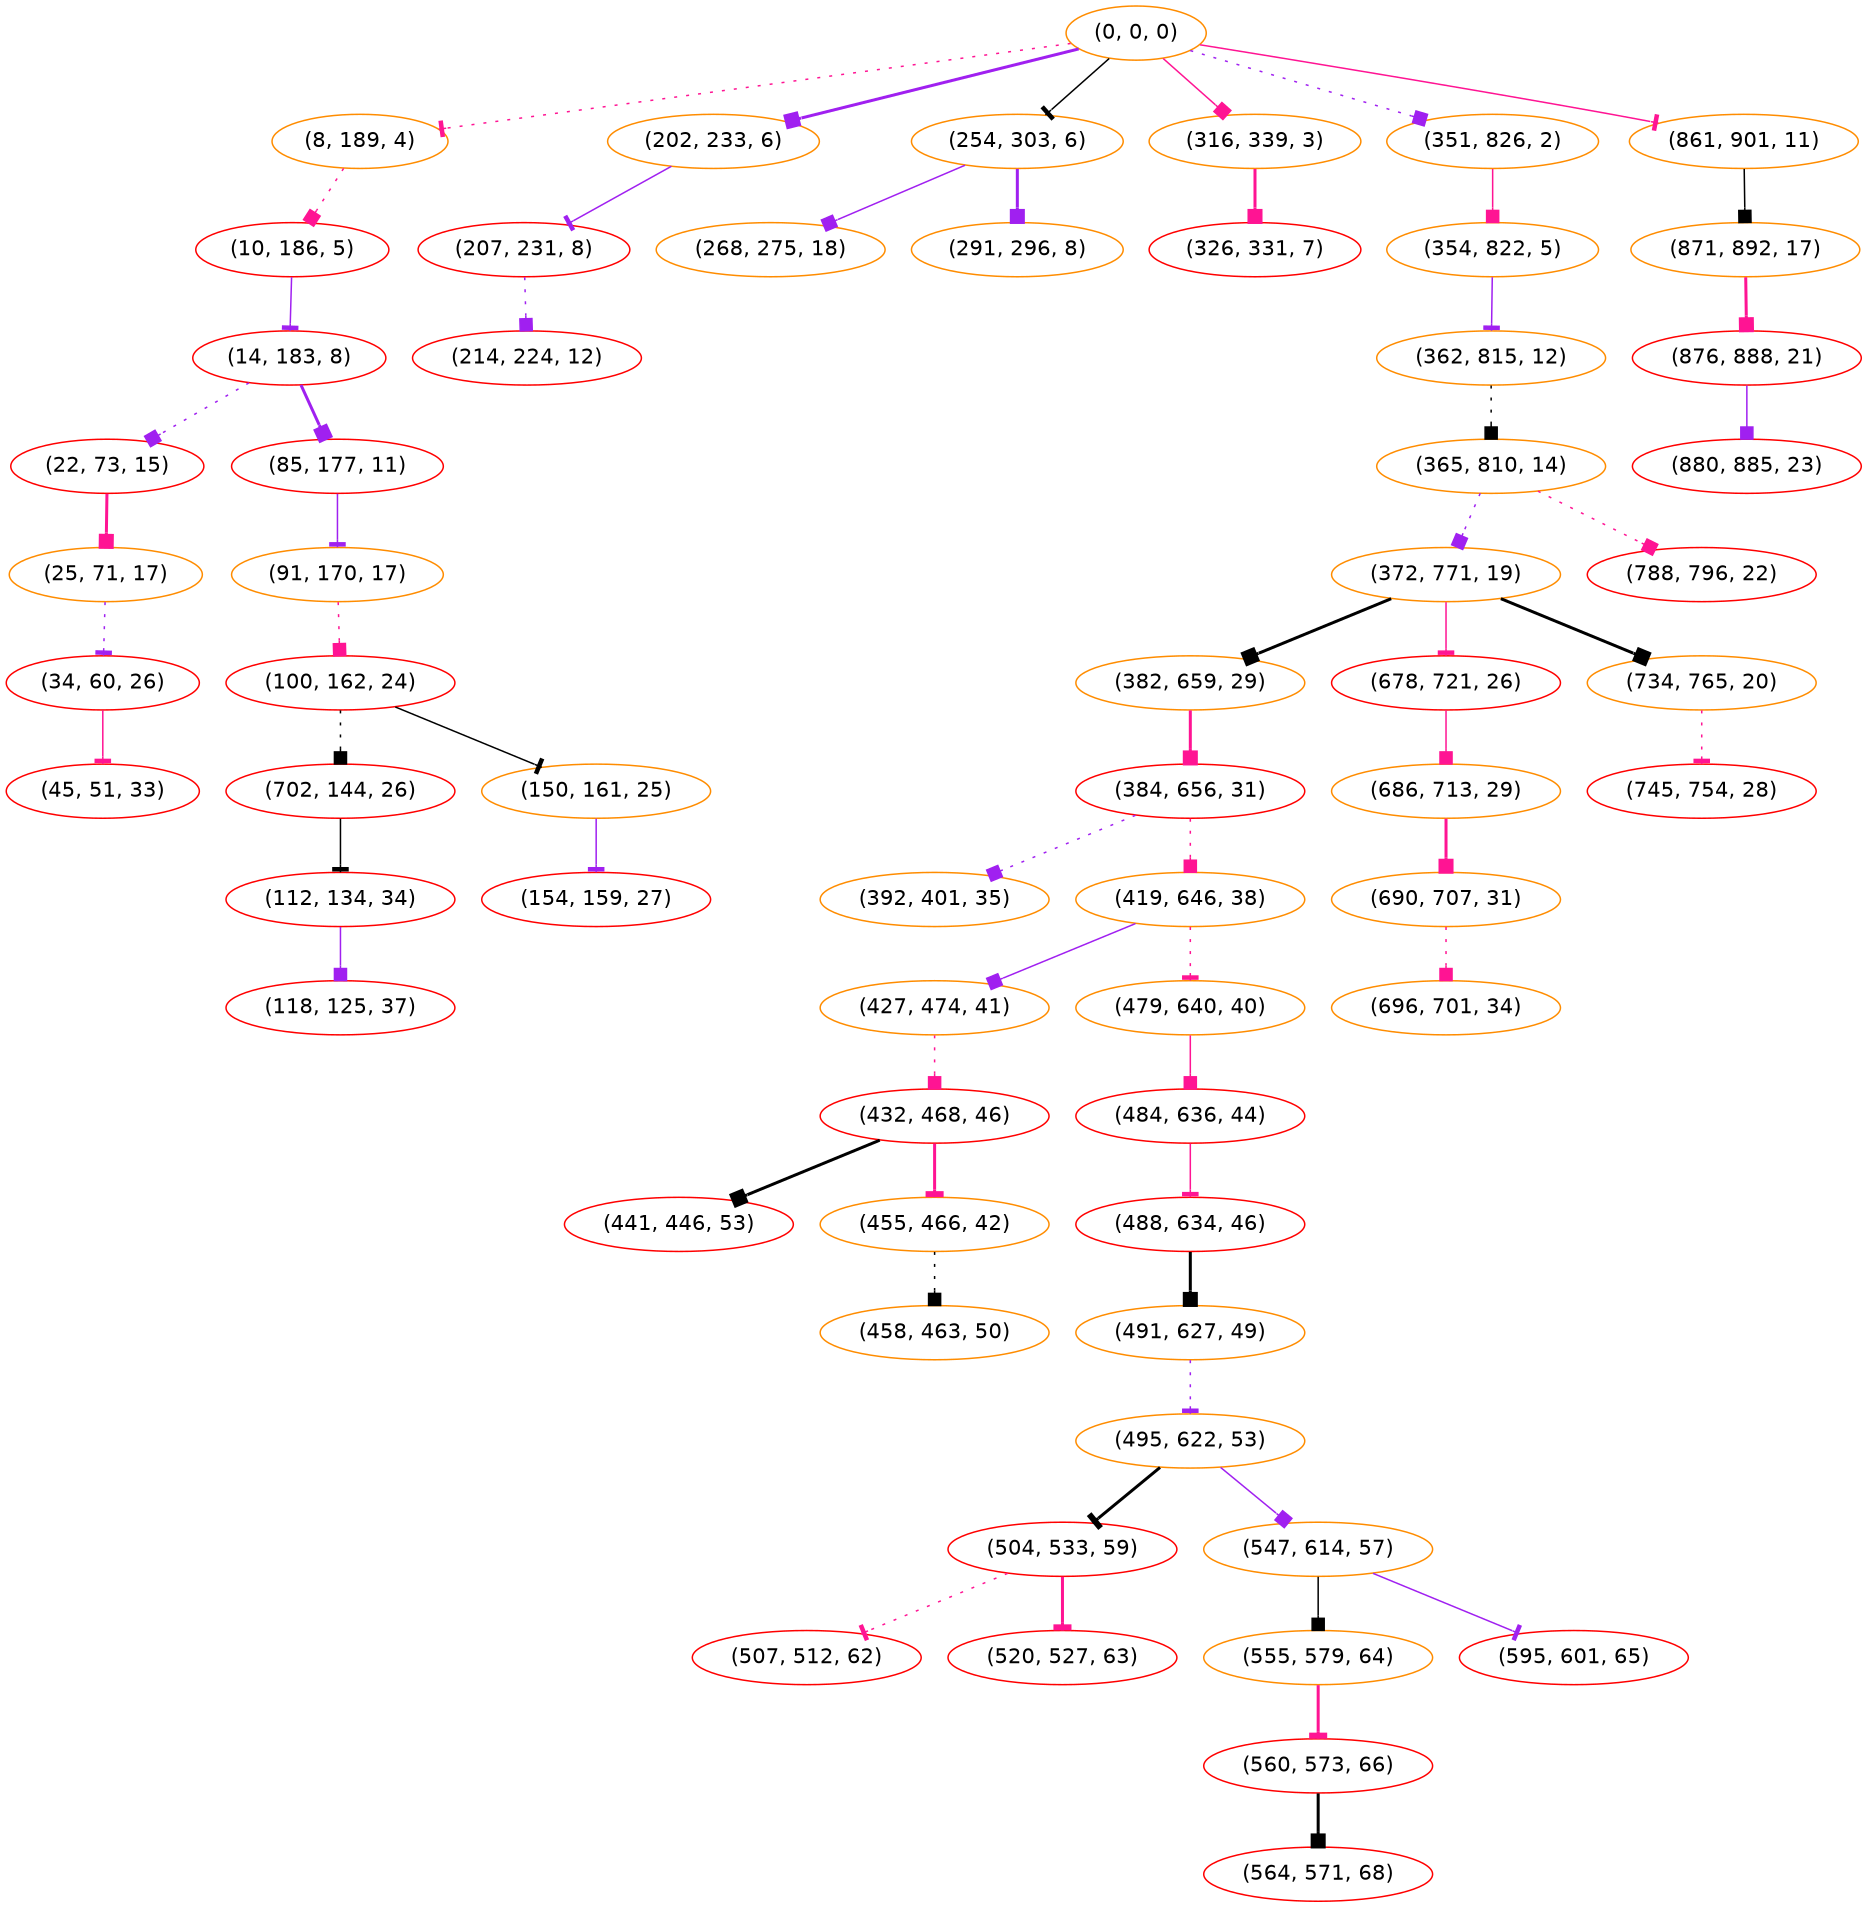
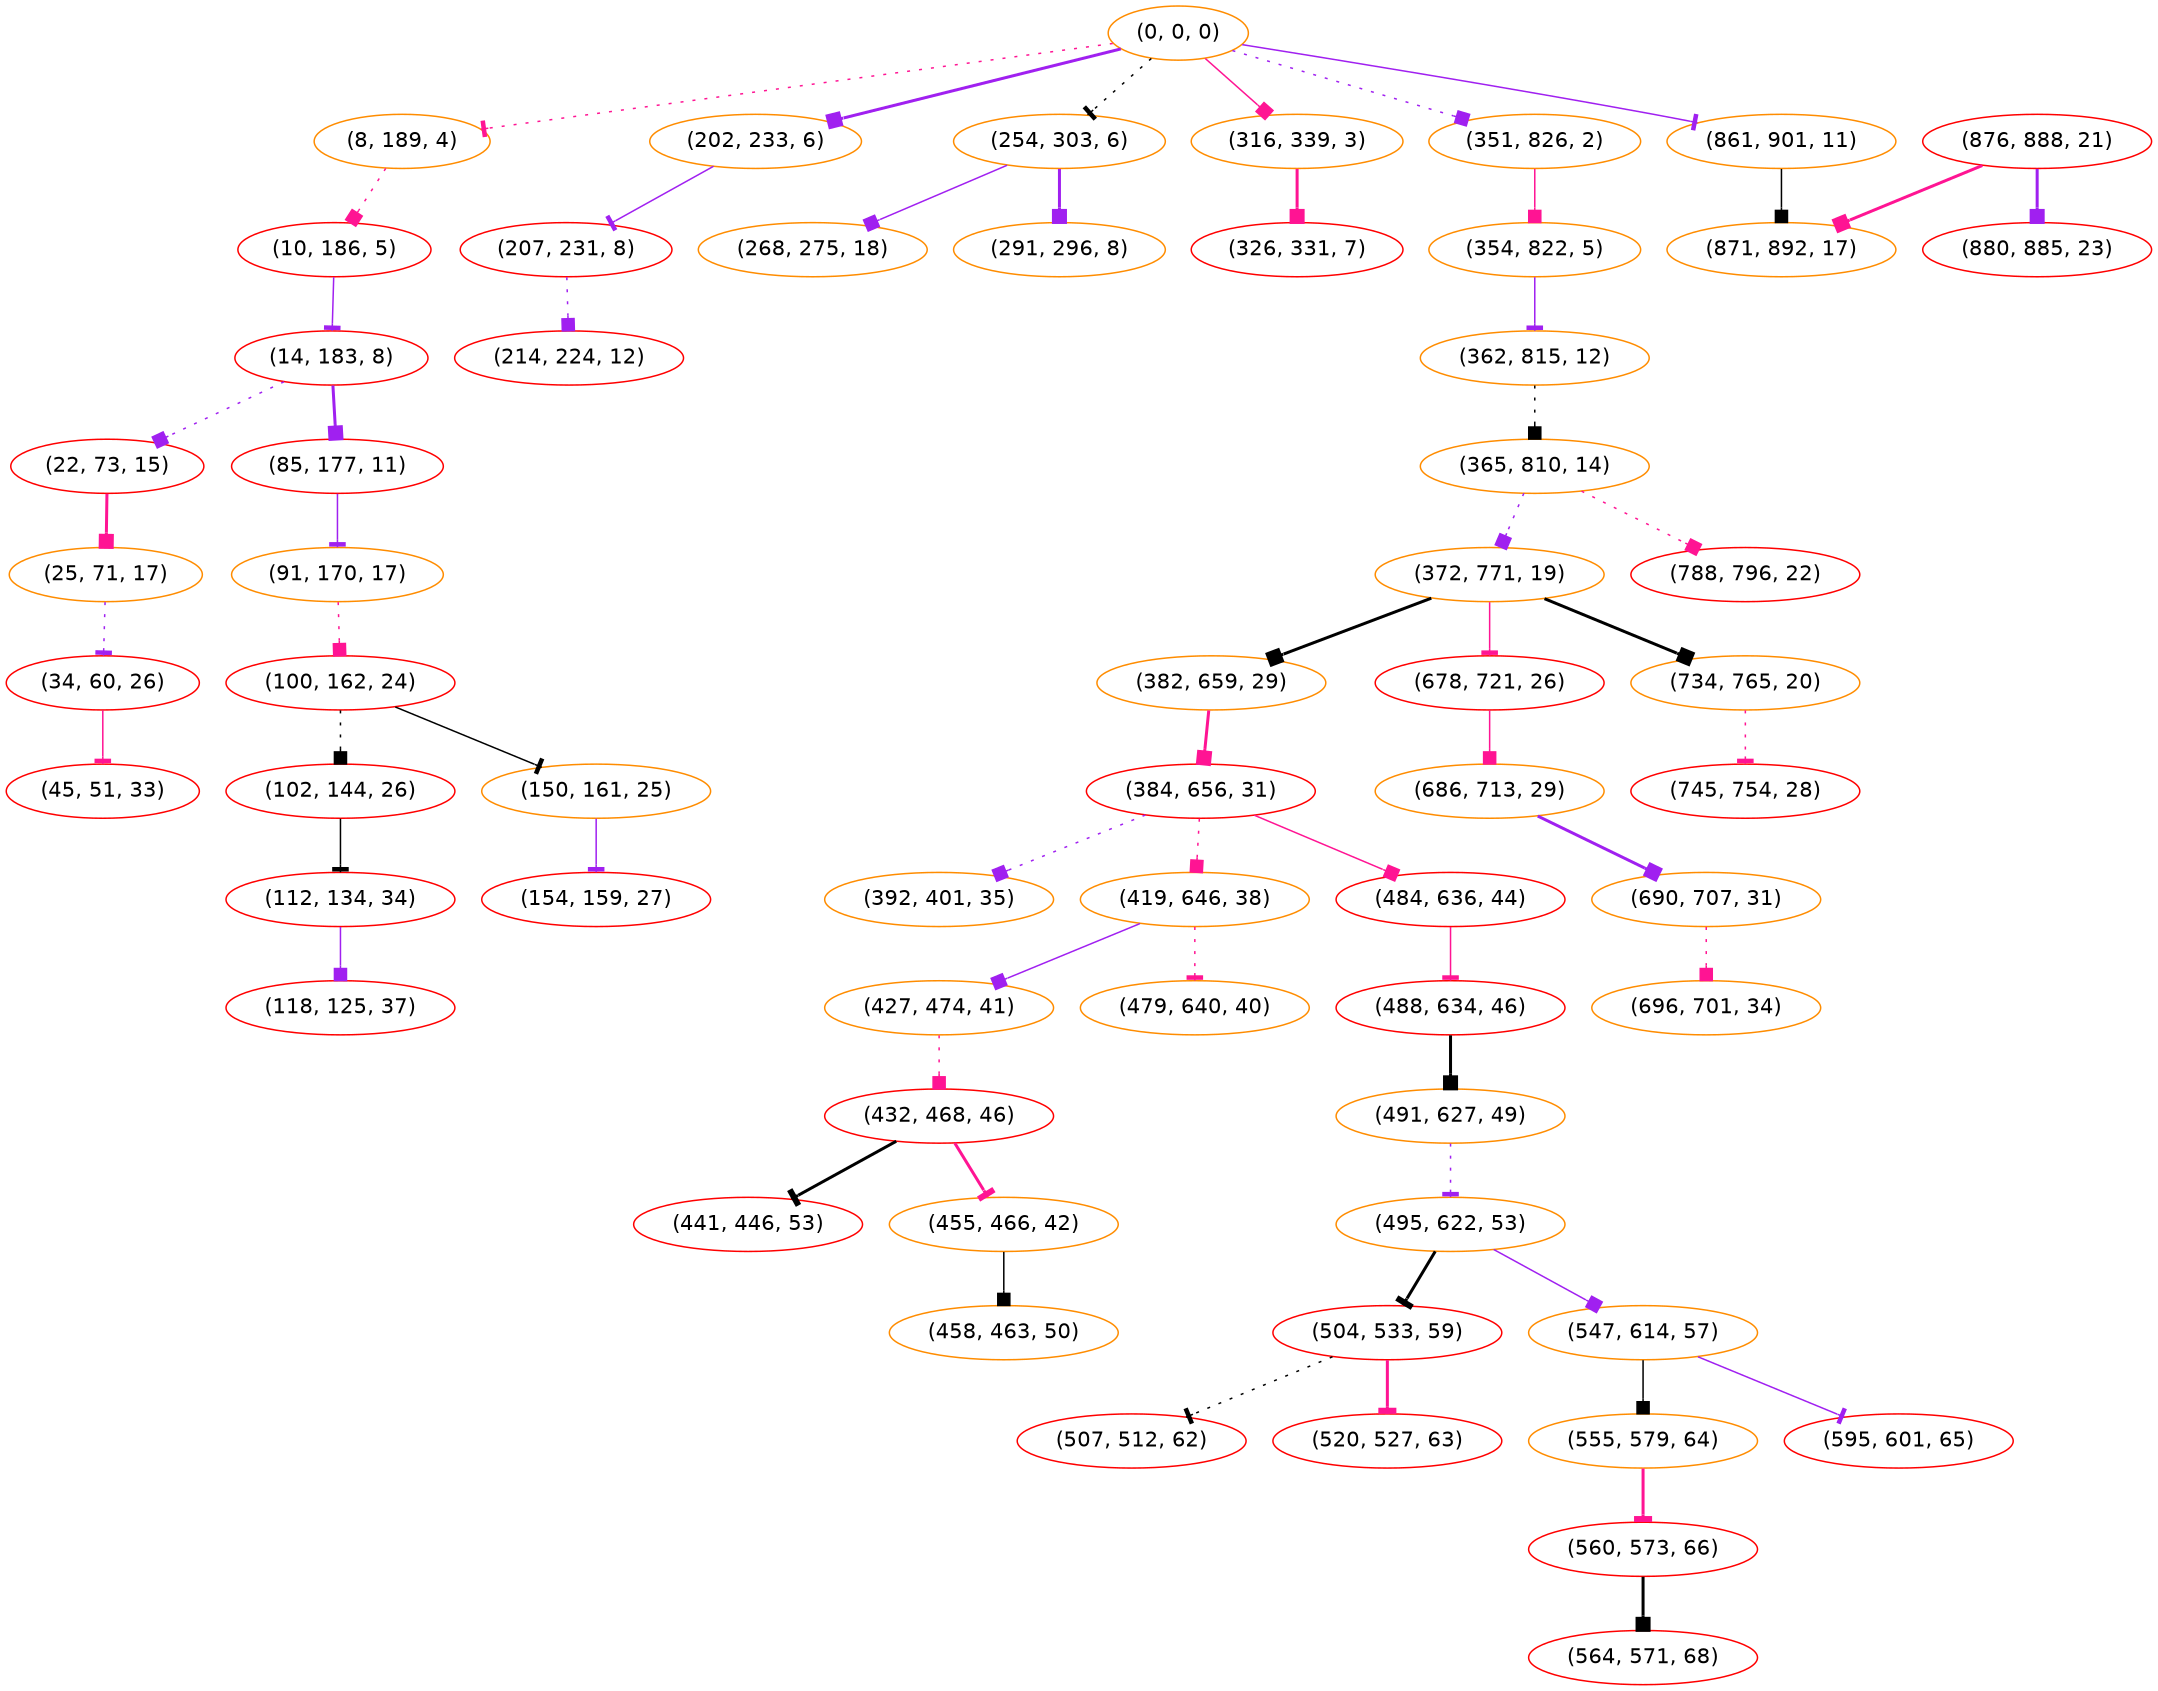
edge "(0, 0, 0)" -> "(861, 901, 11)": color deeppink -> purple
edge "(0, 0, 0)" -> "(254, 303, 6)": style solid -> dotted
edge "(871, 892, 17)" -> "(876, 888, 21)": reversed
edge "(876, 888, 21)" -> "(880, 885, 23)": style solid -> bold
node "(702, 144, 26)": label "(702, 144, 26)" -> "(102, 144, 26)"
edge "(686, 713, 29)" -> "(690, 707, 31)": color deeppink -> purple
edge "(479, 640, 40)" -> "(484, 636, 44)": now "(384, 656, 31)" -> "(484, 636, 44)"
edge "(432, 468, 46)" -> "(441, 446, 53)": arrowhead box -> tee
edge "(455, 466, 42)" -> "(458, 463, 50)": style dotted -> solid
edge "(504, 533, 59)" -> "(507, 512, 62)": color deeppink -> black
